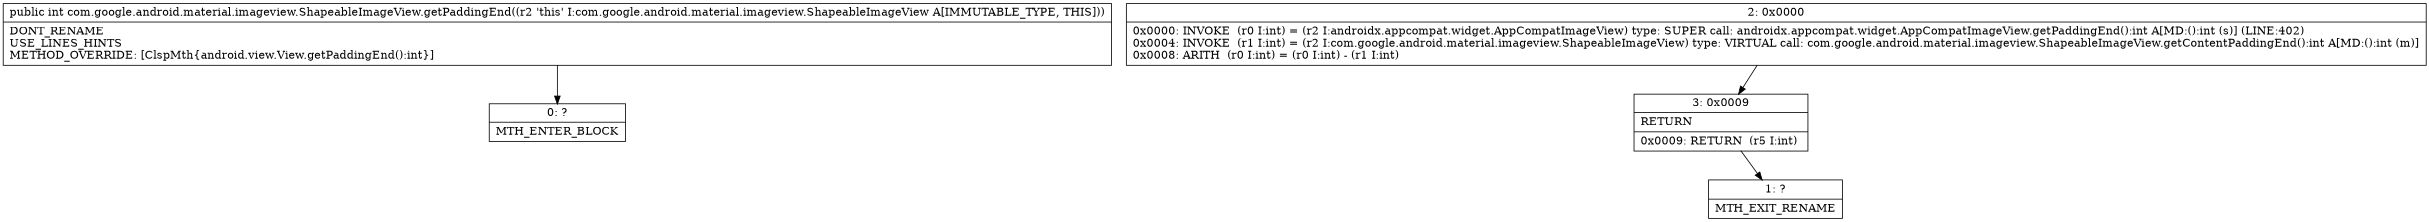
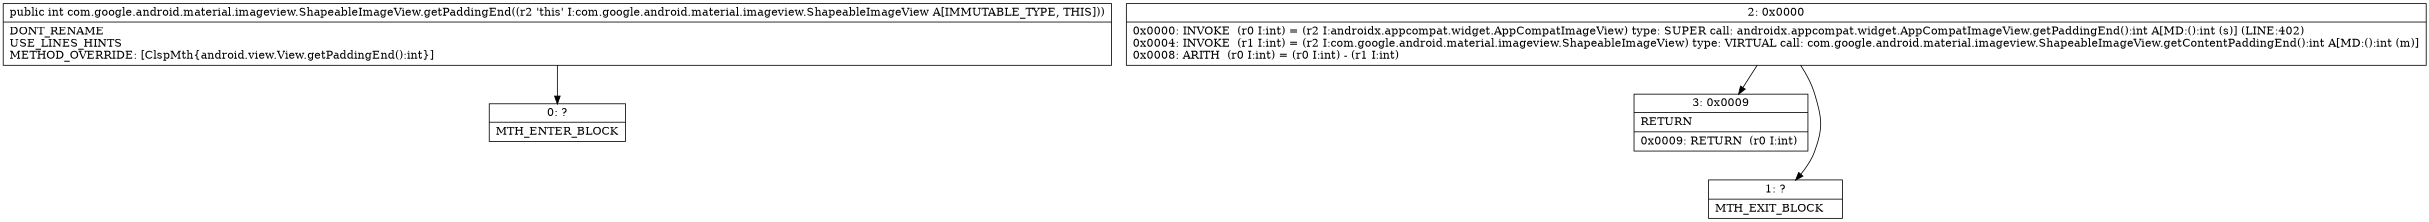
node "3: 0x0009": text "0x0009: RETURN  (r5 I:int)" -> "0x0009: RETURN  (r0 I:int)"
edge "3: 0x0009" -> "1: ?": now "2: 0x0000" -> "1: ?"
node "1: ?": text "MTH_EXIT_RENAME" -> "MTH_EXIT_BLOCK"
